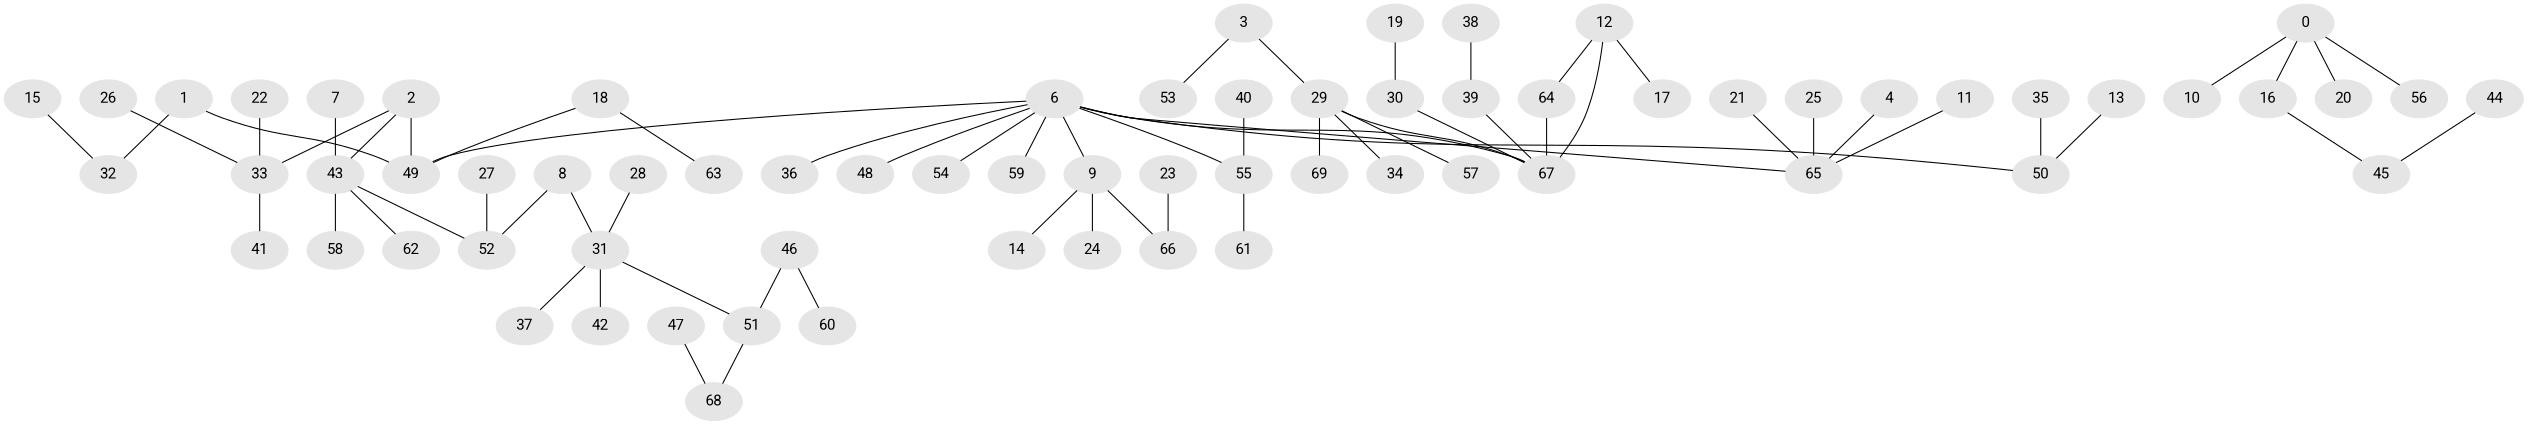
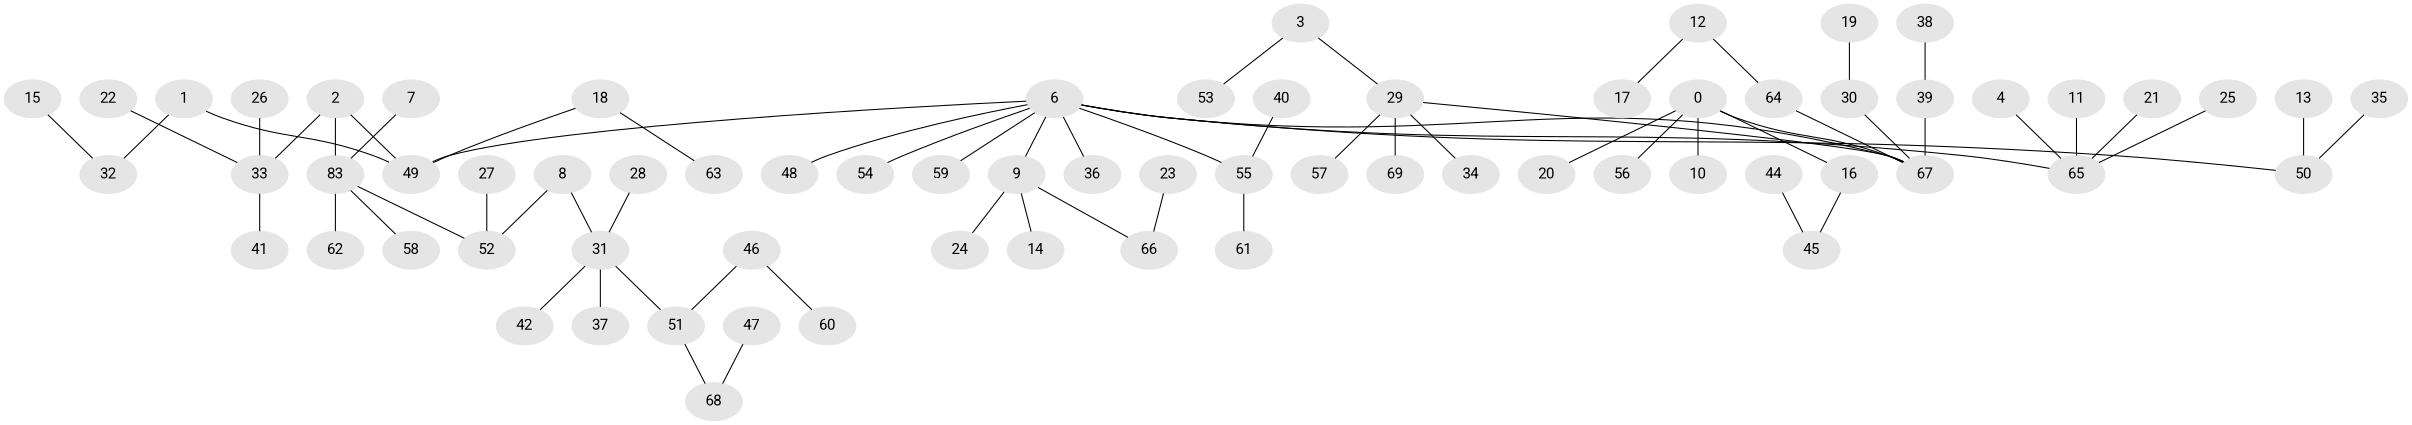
edge "12" -- "67": now "0" -- "67"
node "43": label "43" -> "83"
